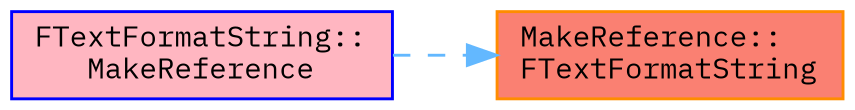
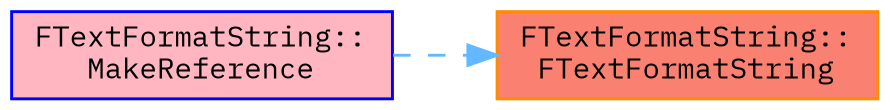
node "MakeReference:: FTextFormatString": label "MakeReference:: FTextFormatString" -> "FTextFormatString:: FTextFormatString"
